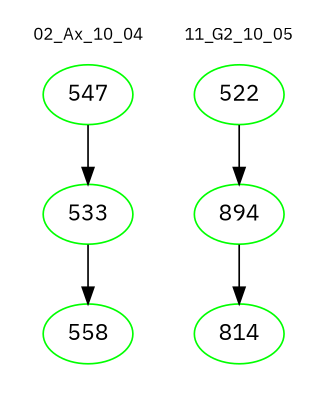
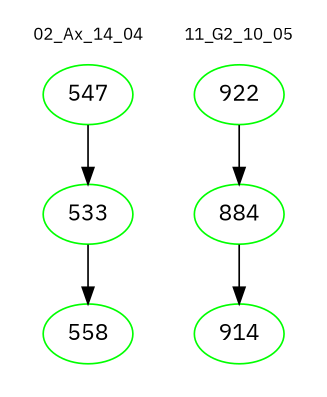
cluster "02_Ax_10_04": label "02_Ax_10_04" -> "02_Ax_14_04"
node "522": label "522" -> "922"
node "894": label "894" -> "884"
node "814": label "814" -> "914"
